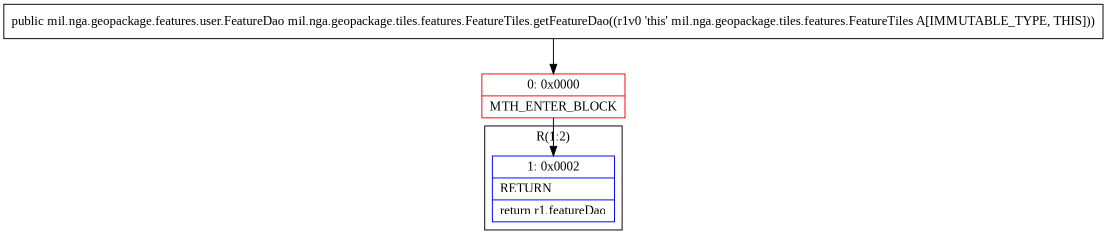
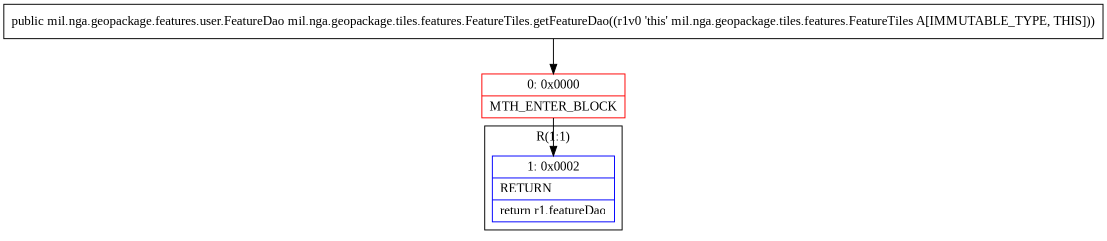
cluster "R(1:2)": label "R(1:2)" -> "R(1:1)"
